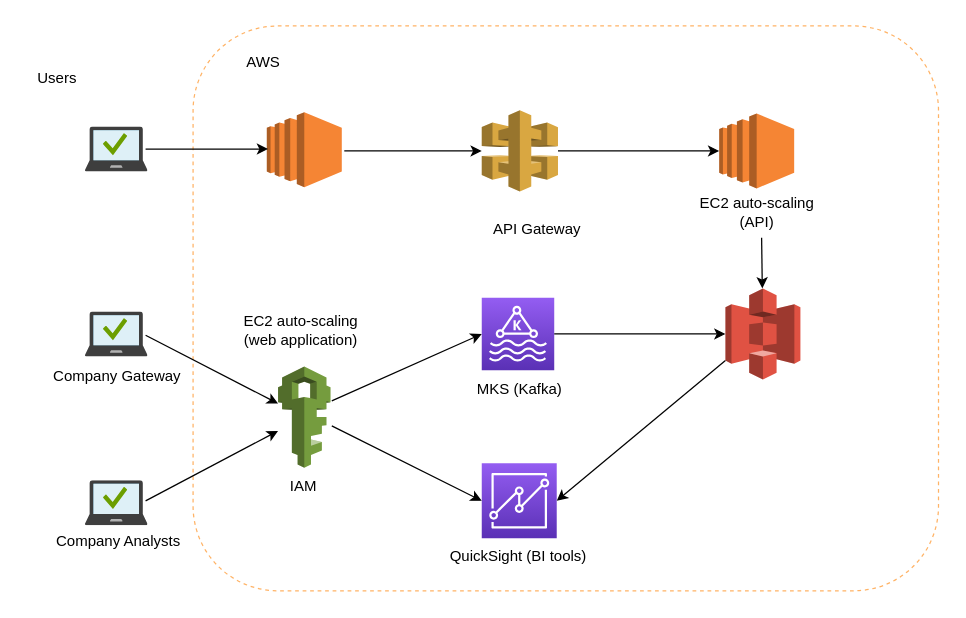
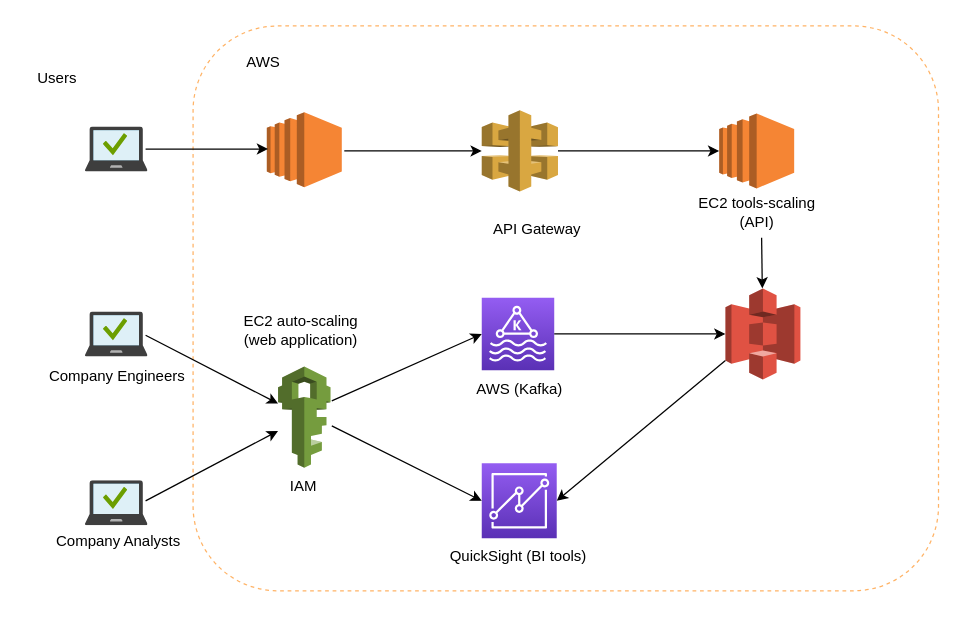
node "EC2 auto-scaling (API)": label "EC2 auto-scaling (API)" -> "EC2 tools-scaling (API)"
node "Company Gateway": label "Company Gateway" -> "Company Engineers"
node "MKS (Kafka)": label "MKS (Kafka)" -> "AWS (Kafka)"
